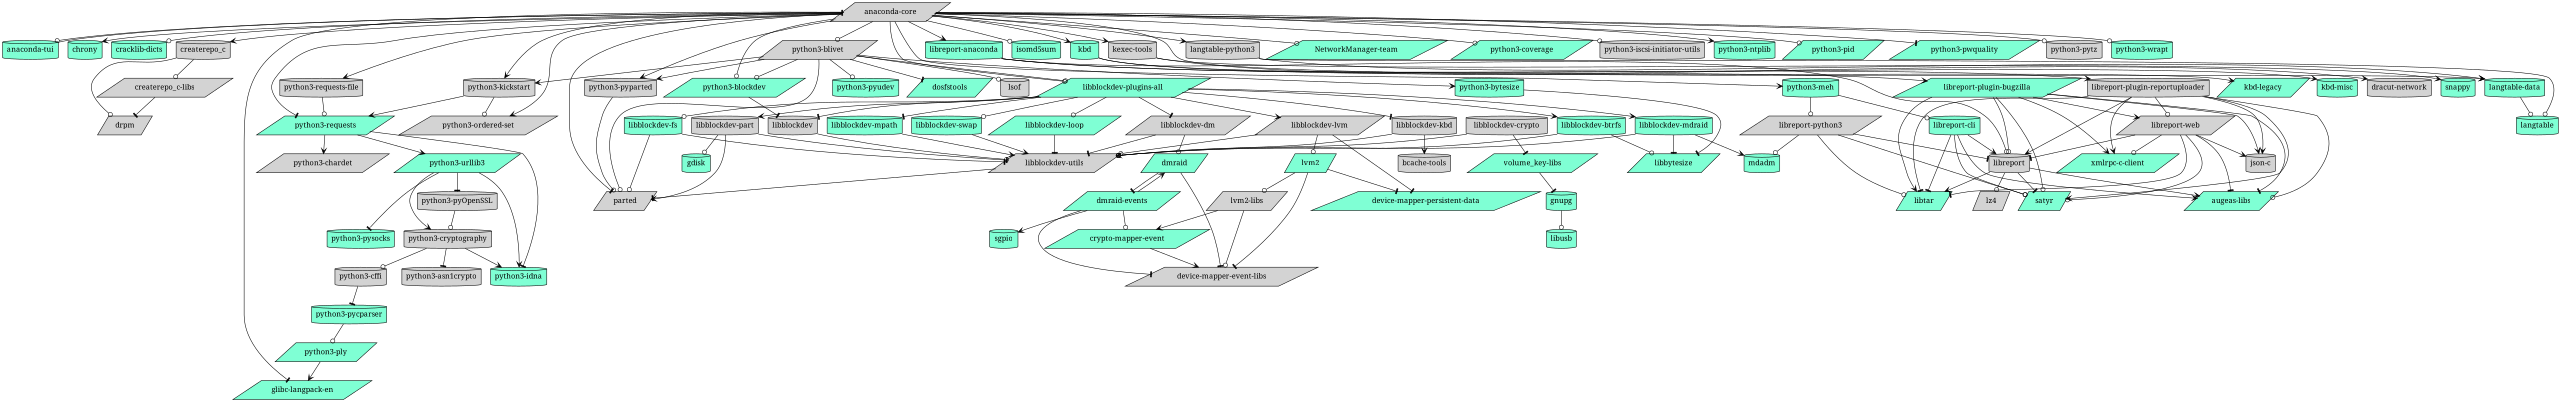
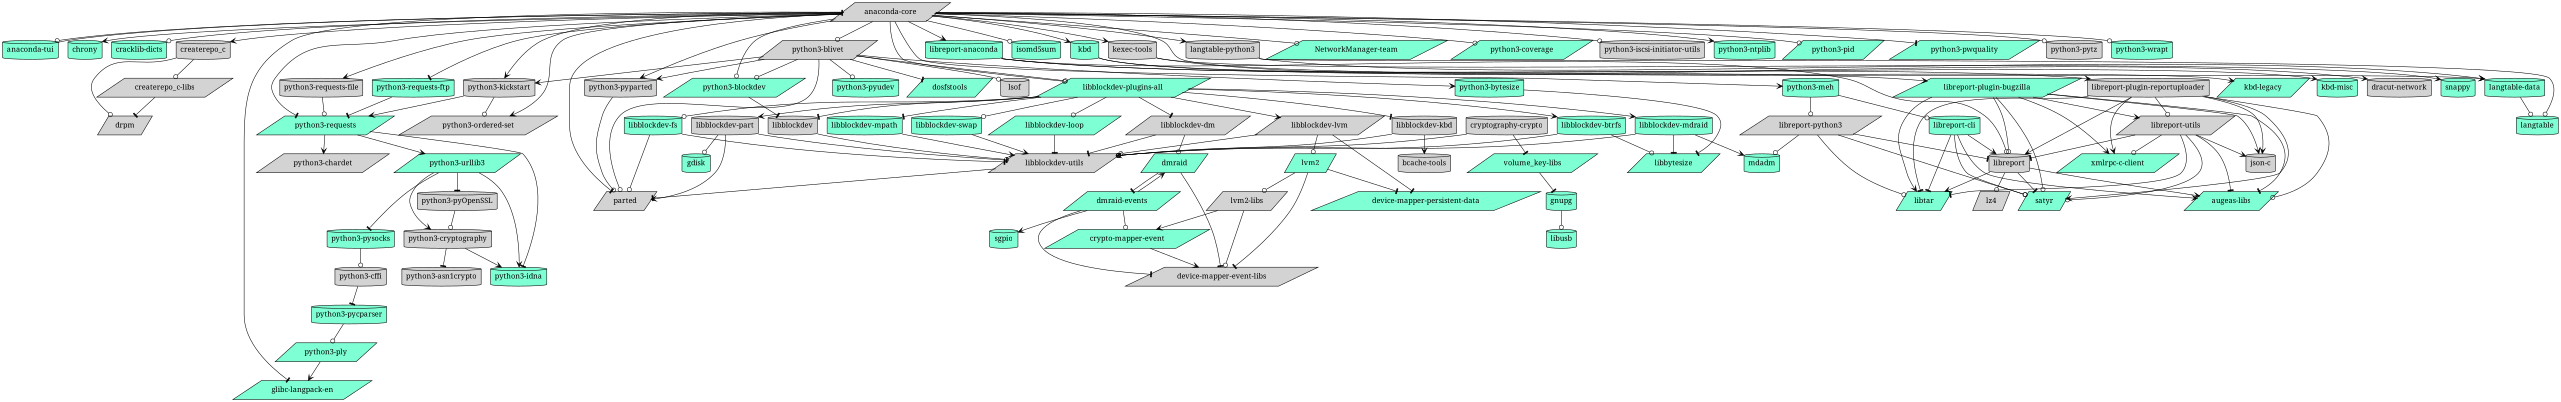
node "python3-requests-ftp": added
node "libblockdev-crypto": label "libblockdev-crypto" -> "cryptography-crypto"
node "libreport-web": label "libreport-web" -> "libreport-utils"
edge "python3-cryptography" -> "python3-cffi": now "python3-pysocks" -> "python3-cffi"
